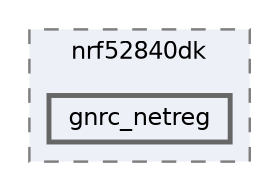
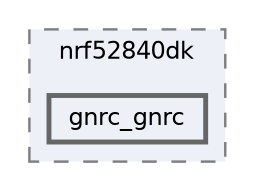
node "gnrc_netreg": label "gnrc_netreg" -> "gnrc_gnrc"
